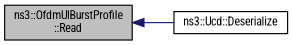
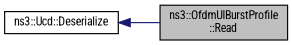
edge "ns3::Ucd::Deserialize" -> "ns3::OfdmUlBurstProfile ::Read": reversed
